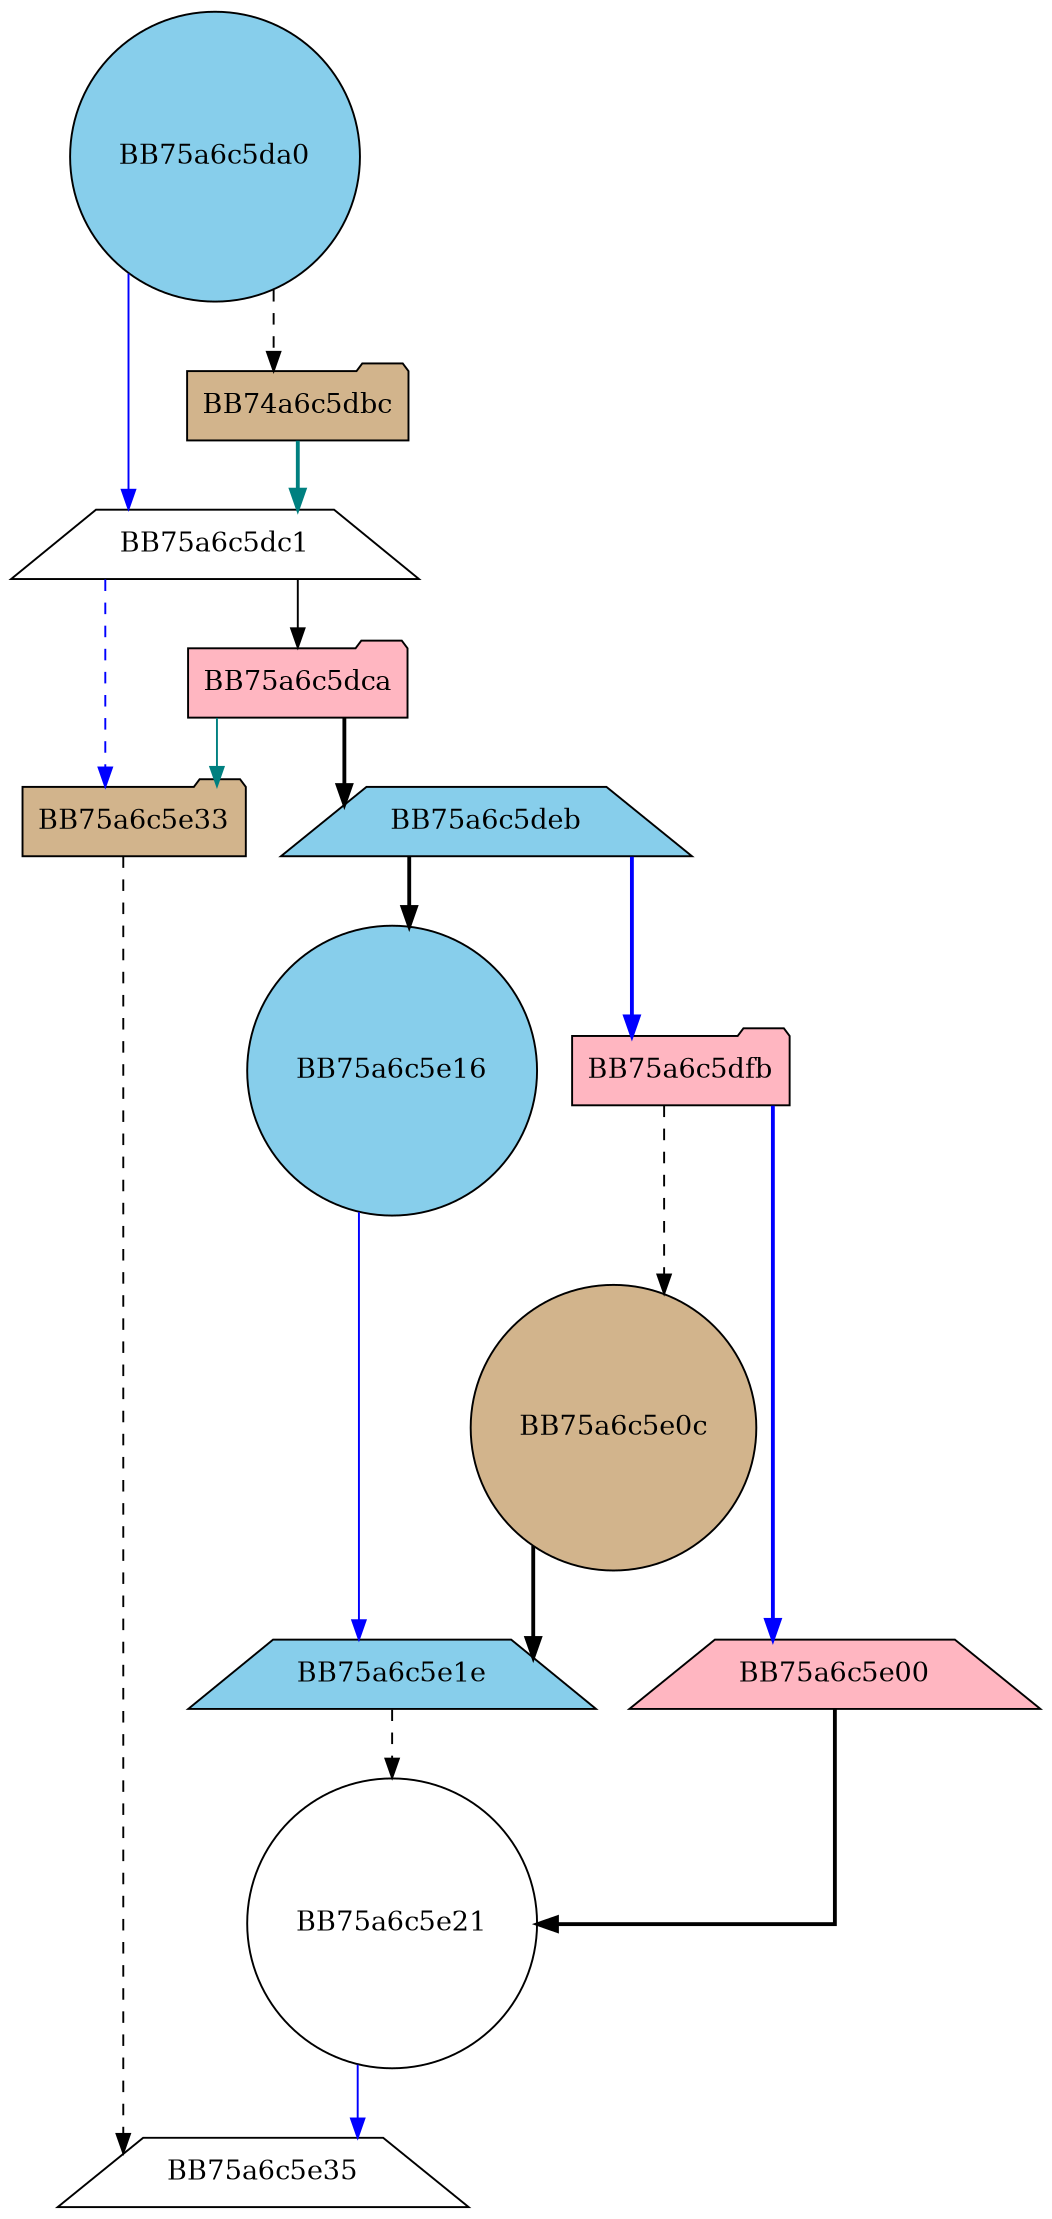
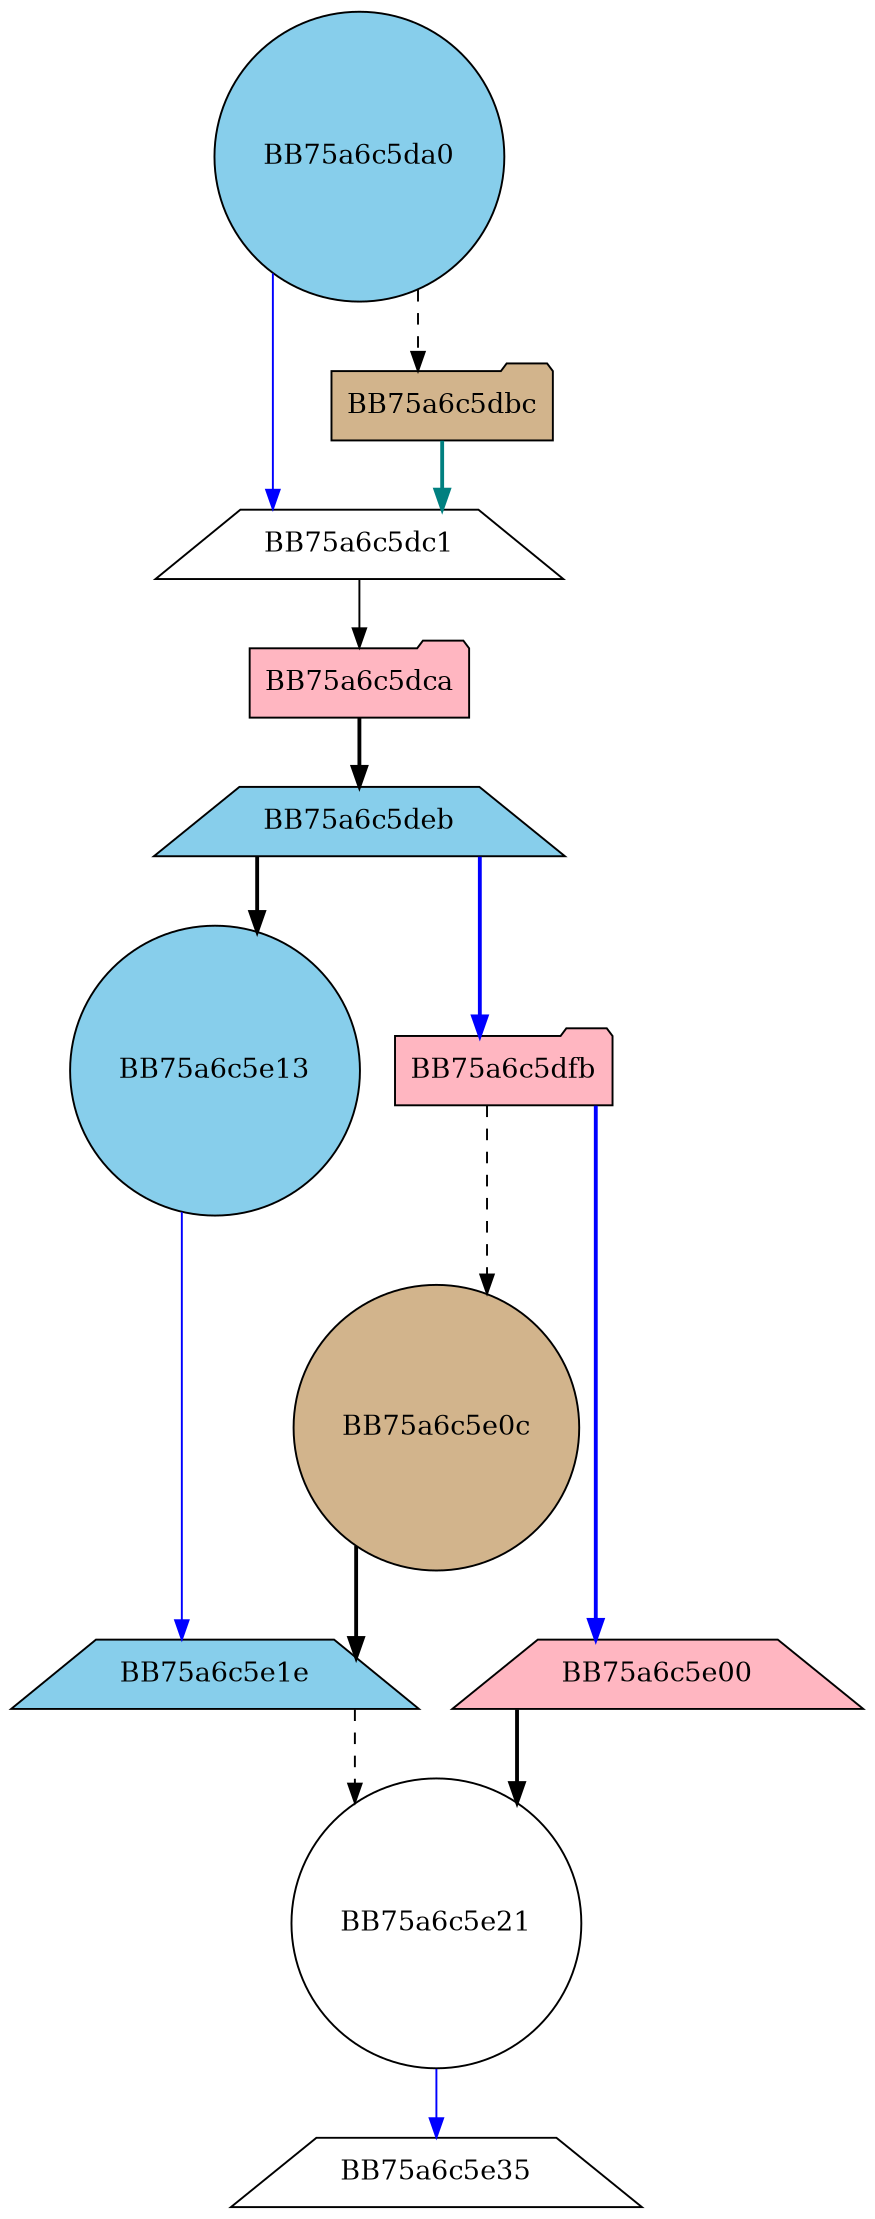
node "BB74a6c5dbc": label "BB74a6c5dbc" -> "BB75a6c5dbc"
node "BB75a6c5e33": removed
node "BB75a6c5e16": label "BB75a6c5e16" -> "BB75a6c5e13"
